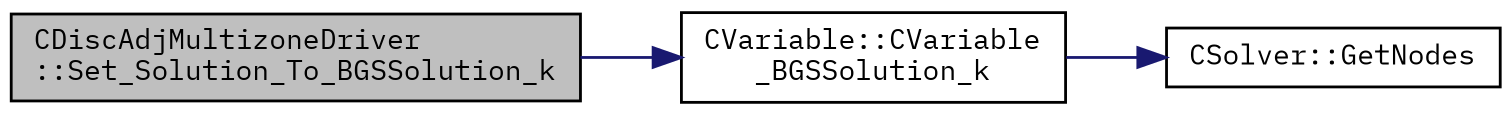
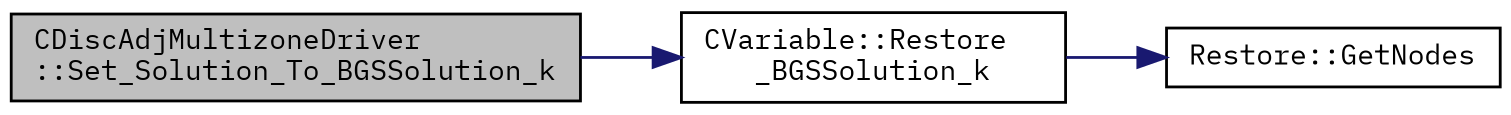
node "CVariable::CVariable _BGSSolution_k": label "CVariable::CVariable _BGSSolution_k" -> "CVariable::Restore _BGSSolution_k"
node "CSolver::GetNodes": label "CSolver::GetNodes" -> "Restore::GetNodes"
